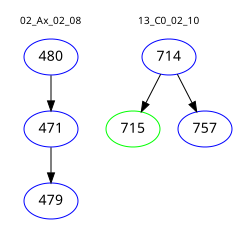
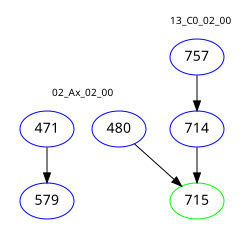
cluster "02_Ax_02_08": label "02_Ax_02_08" -> "02_Ax_02_00"
cluster "13_C0_02_10": label "13_C0_02_10" -> "13_C0_02_00"
edge "480" -> "471": now "480" -> "715"
edge "714" -> "757": reversed
node "479": label "479" -> "579"
